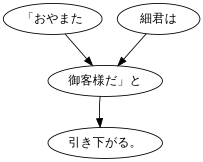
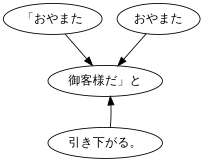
node "細君は": label "細君は" -> "おやまた"
edge "御客様だ」と" -> "引き下がる。": reversed
